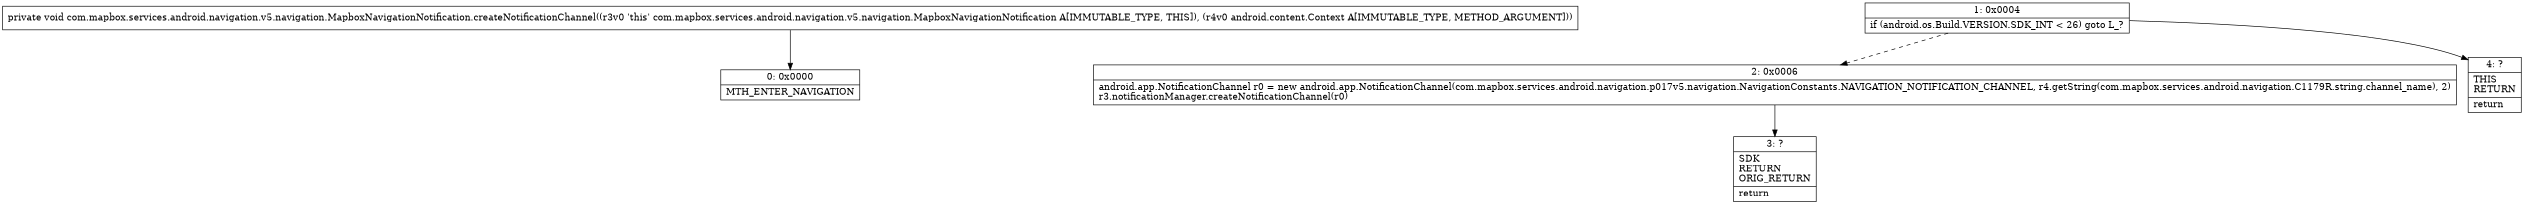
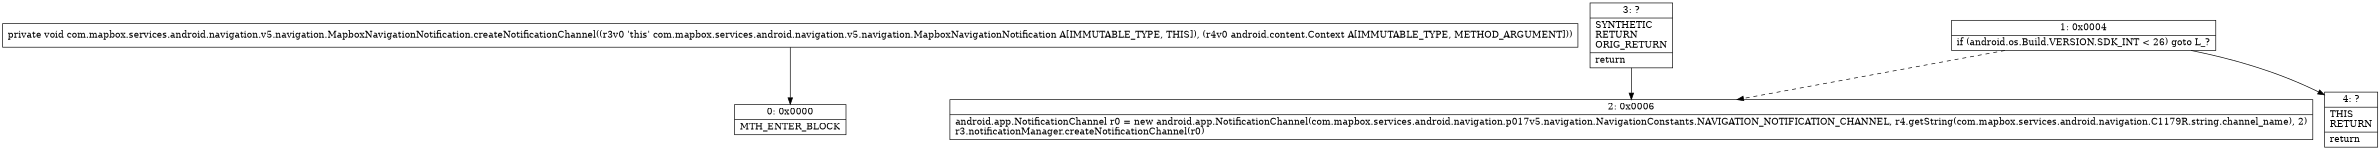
node "0: 0x0000": text "MTH_ENTER_NAVIGATION" -> "MTH_ENTER_BLOCK"
edge "2: 0x0006" -> "3: ?": reversed
node "3: ?": text "SDK" -> "SYNTHETIC"
